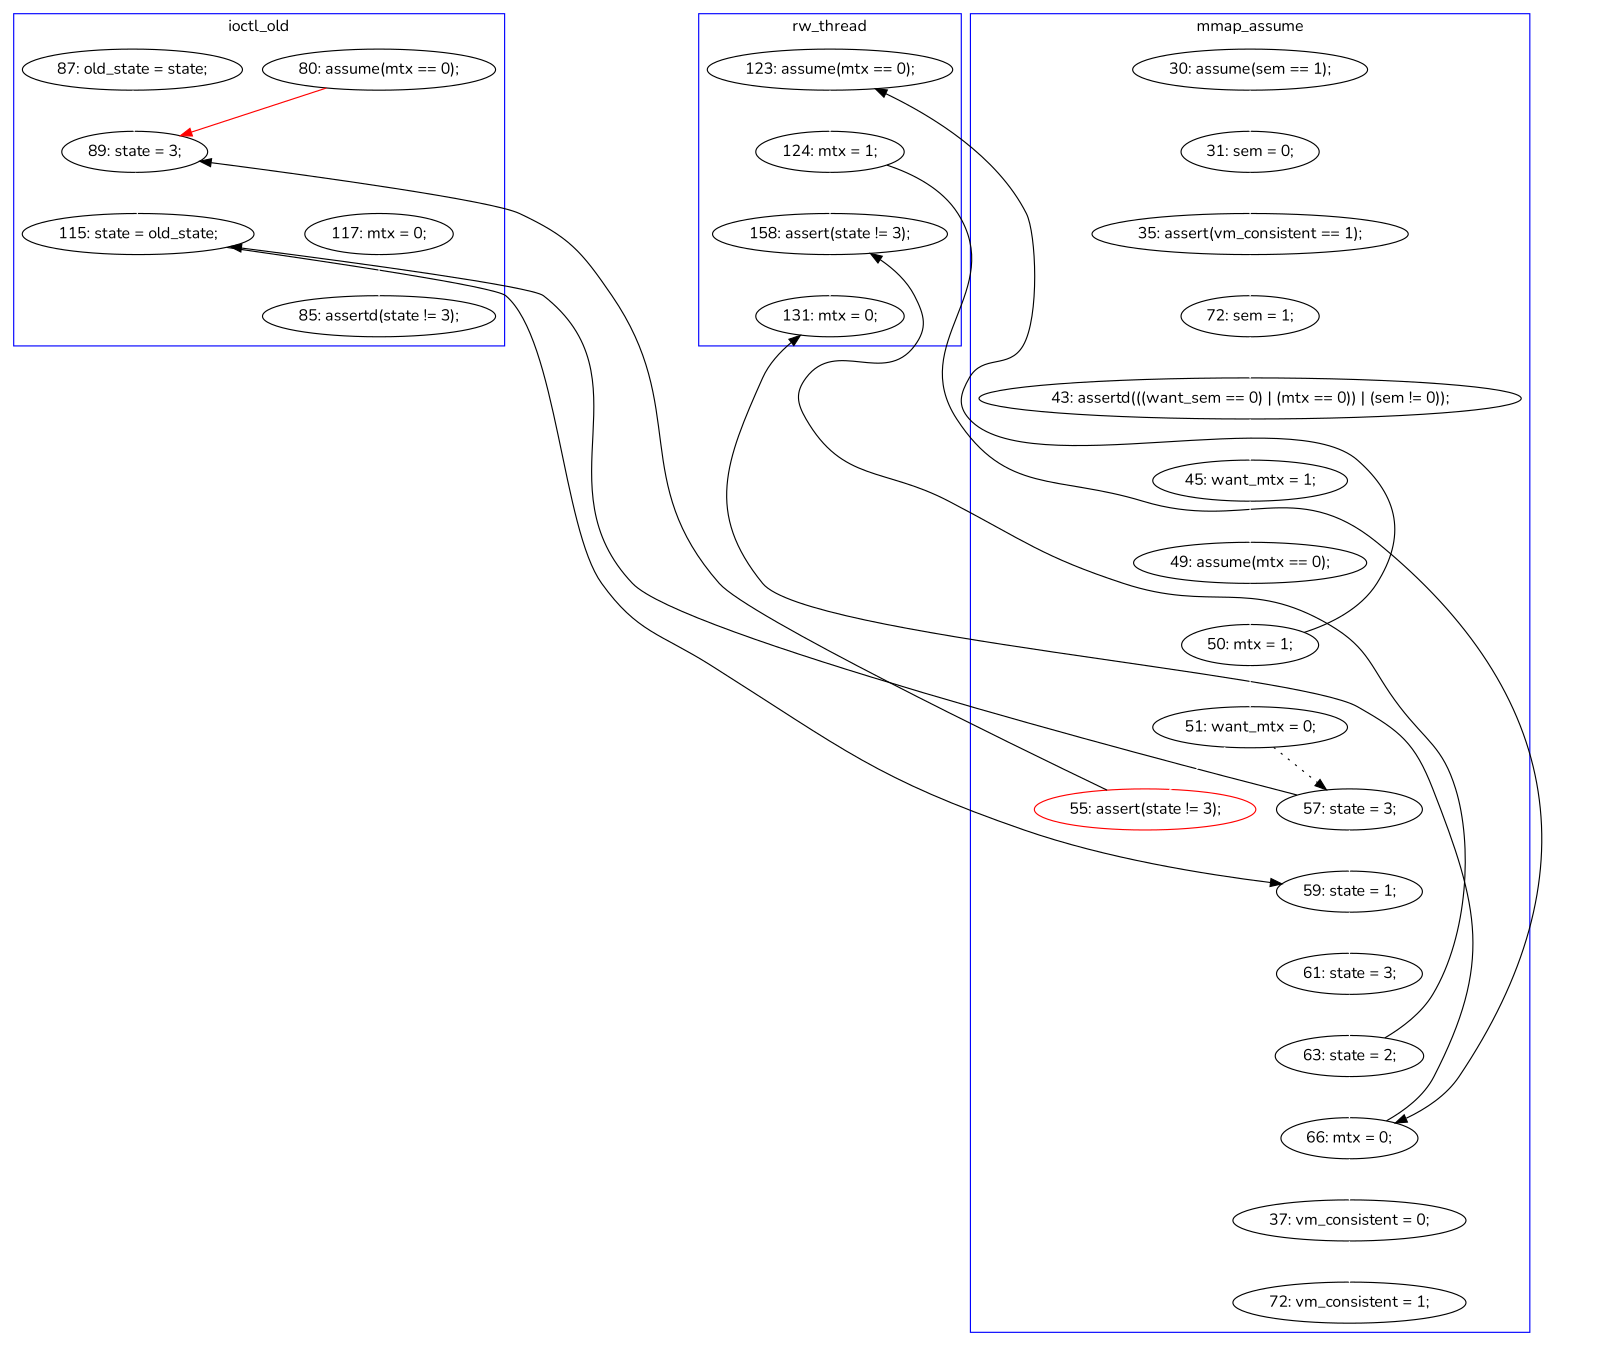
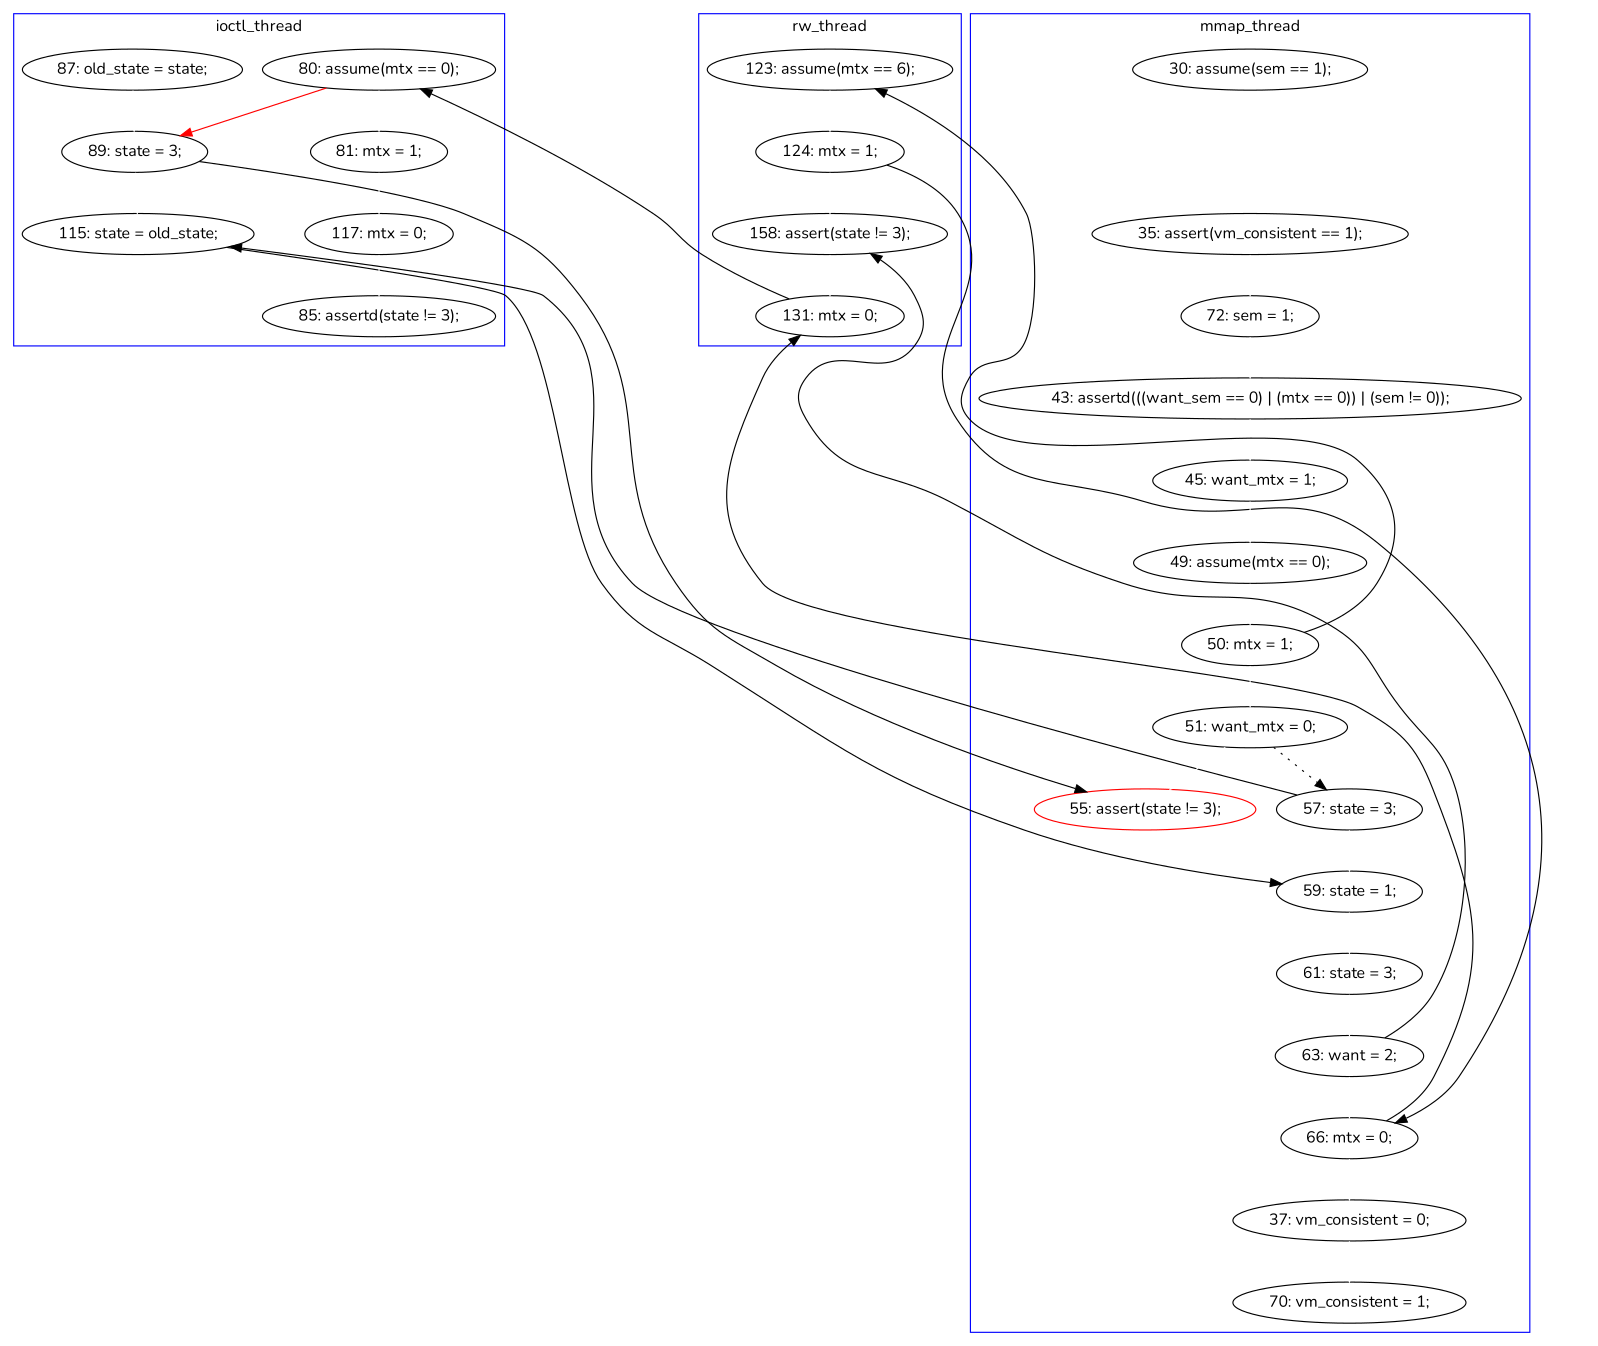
cluster "ioctl_old": label "ioctl_old" -> "ioctl_thread"
cluster "mmap_assume": label "mmap_assume" -> "mmap_thread"
node "123: assume(mtx == 0);": label "123: assume(mtx == 0);" -> "123: assume(mtx == 6);"
node "81: mtx = 1;": added
node "31: sem = 0;": removed
edge "131: mtx = 0;" -> "80: assume(mtx == 0);": added
edge "55: assert(state != 3);" -> "89: state = 3;": reversed
node "63: state = 2;": label "63: state = 2;" -> "63: want = 2;"
node "72: vm_consistent = 1;": label "72: vm_consistent = 1;" -> "70: vm_consistent = 1;"
